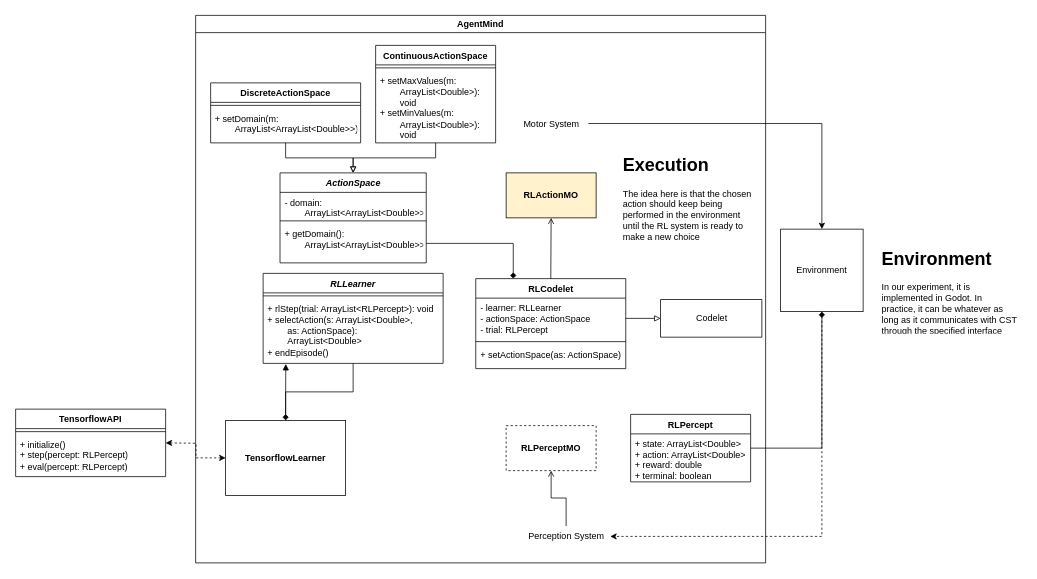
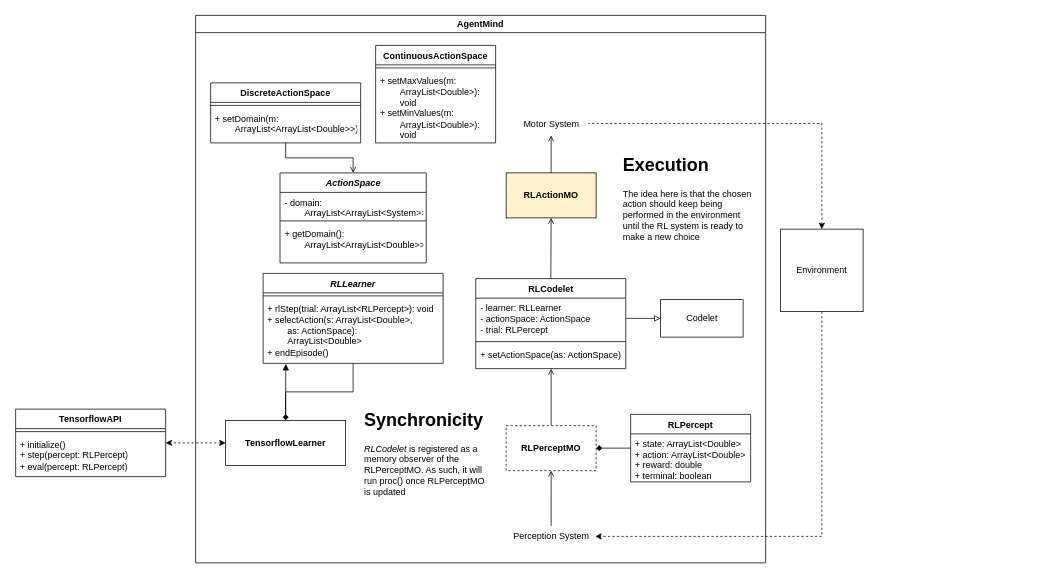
edge "Motor System" -> "Environment": style solid -> dashed
edge "RLActionMO" -> "Motor System": added
edge "ContinuousActionSpace" -> "ActionSpace": removed
edge "DiscreteActionSpace" -> "ActionSpace": arrowhead block -> open
node "- domain: ArrayList<ArrayList<Double>> - size: int": label "- domain: ArrayList<ArrayList<Double>> - size: int" -> "- domain: ArrayList<ArrayList<System>> - size: int"
edge "+ getDomain(): ArrayList<ArrayList<Double>>" -> "RLCodelet": removed
node "Environment In our experiment, it is implemented in Godot. In practice, it can be whatever as long as it communicates with CST through the specified interface": removed
node "Codelet": size 101x38 -> 83x38
edge "RLPerceptMO" -> "+ setActionSpace(as: ActionSpace)": added
edge "RLPercept" -> "Environment": now "RLPercept" -> "RLPerceptMO"
node "TensorflowLearner": size 120x75 -> 120x45
node "Synchronicity RLCodelet is registered as a memory observer of the RLPerceptMO. As such, it will run proc() once RLPerceptMO is updated": added
node "Perception System": moved (566, 537) -> (551, 537)
